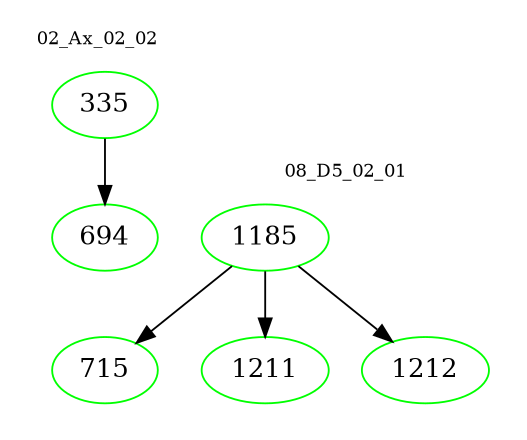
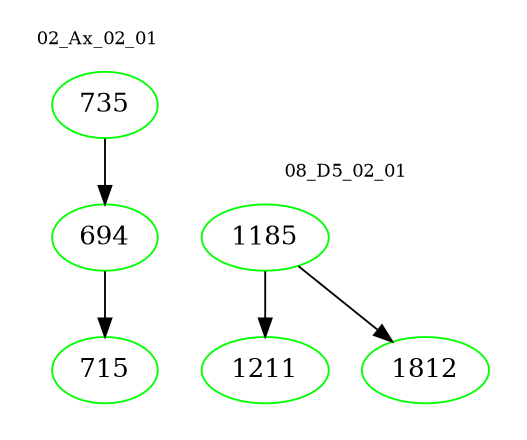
cluster "02_Ax_02_02": label "02_Ax_02_02" -> "02_Ax_02_01"
node "335": label "335" -> "735"
edge "1185" -> "715": now "694" -> "715"
node "1212": label "1212" -> "1812"
